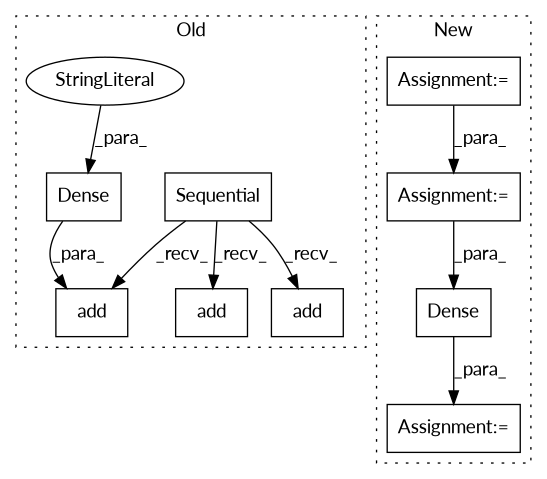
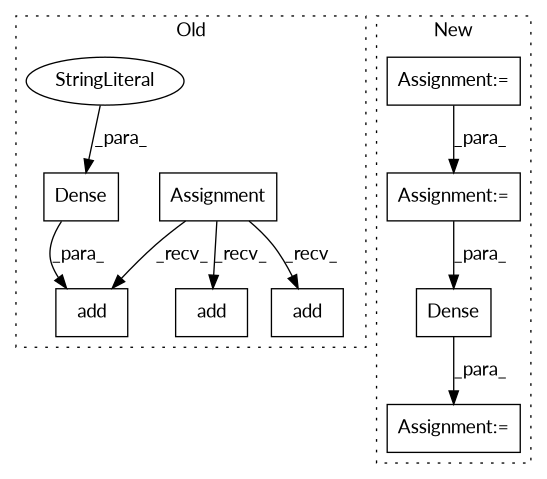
node "Sequential": label "Sequential" -> "Assignment"
